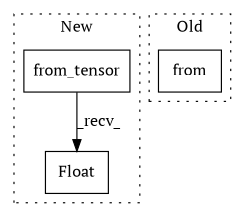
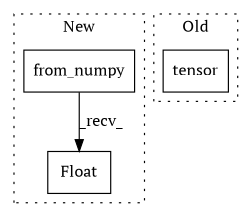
node "from_tensor": label "from_tensor" -> "from_numpy"
node "from": label "from" -> "tensor"
